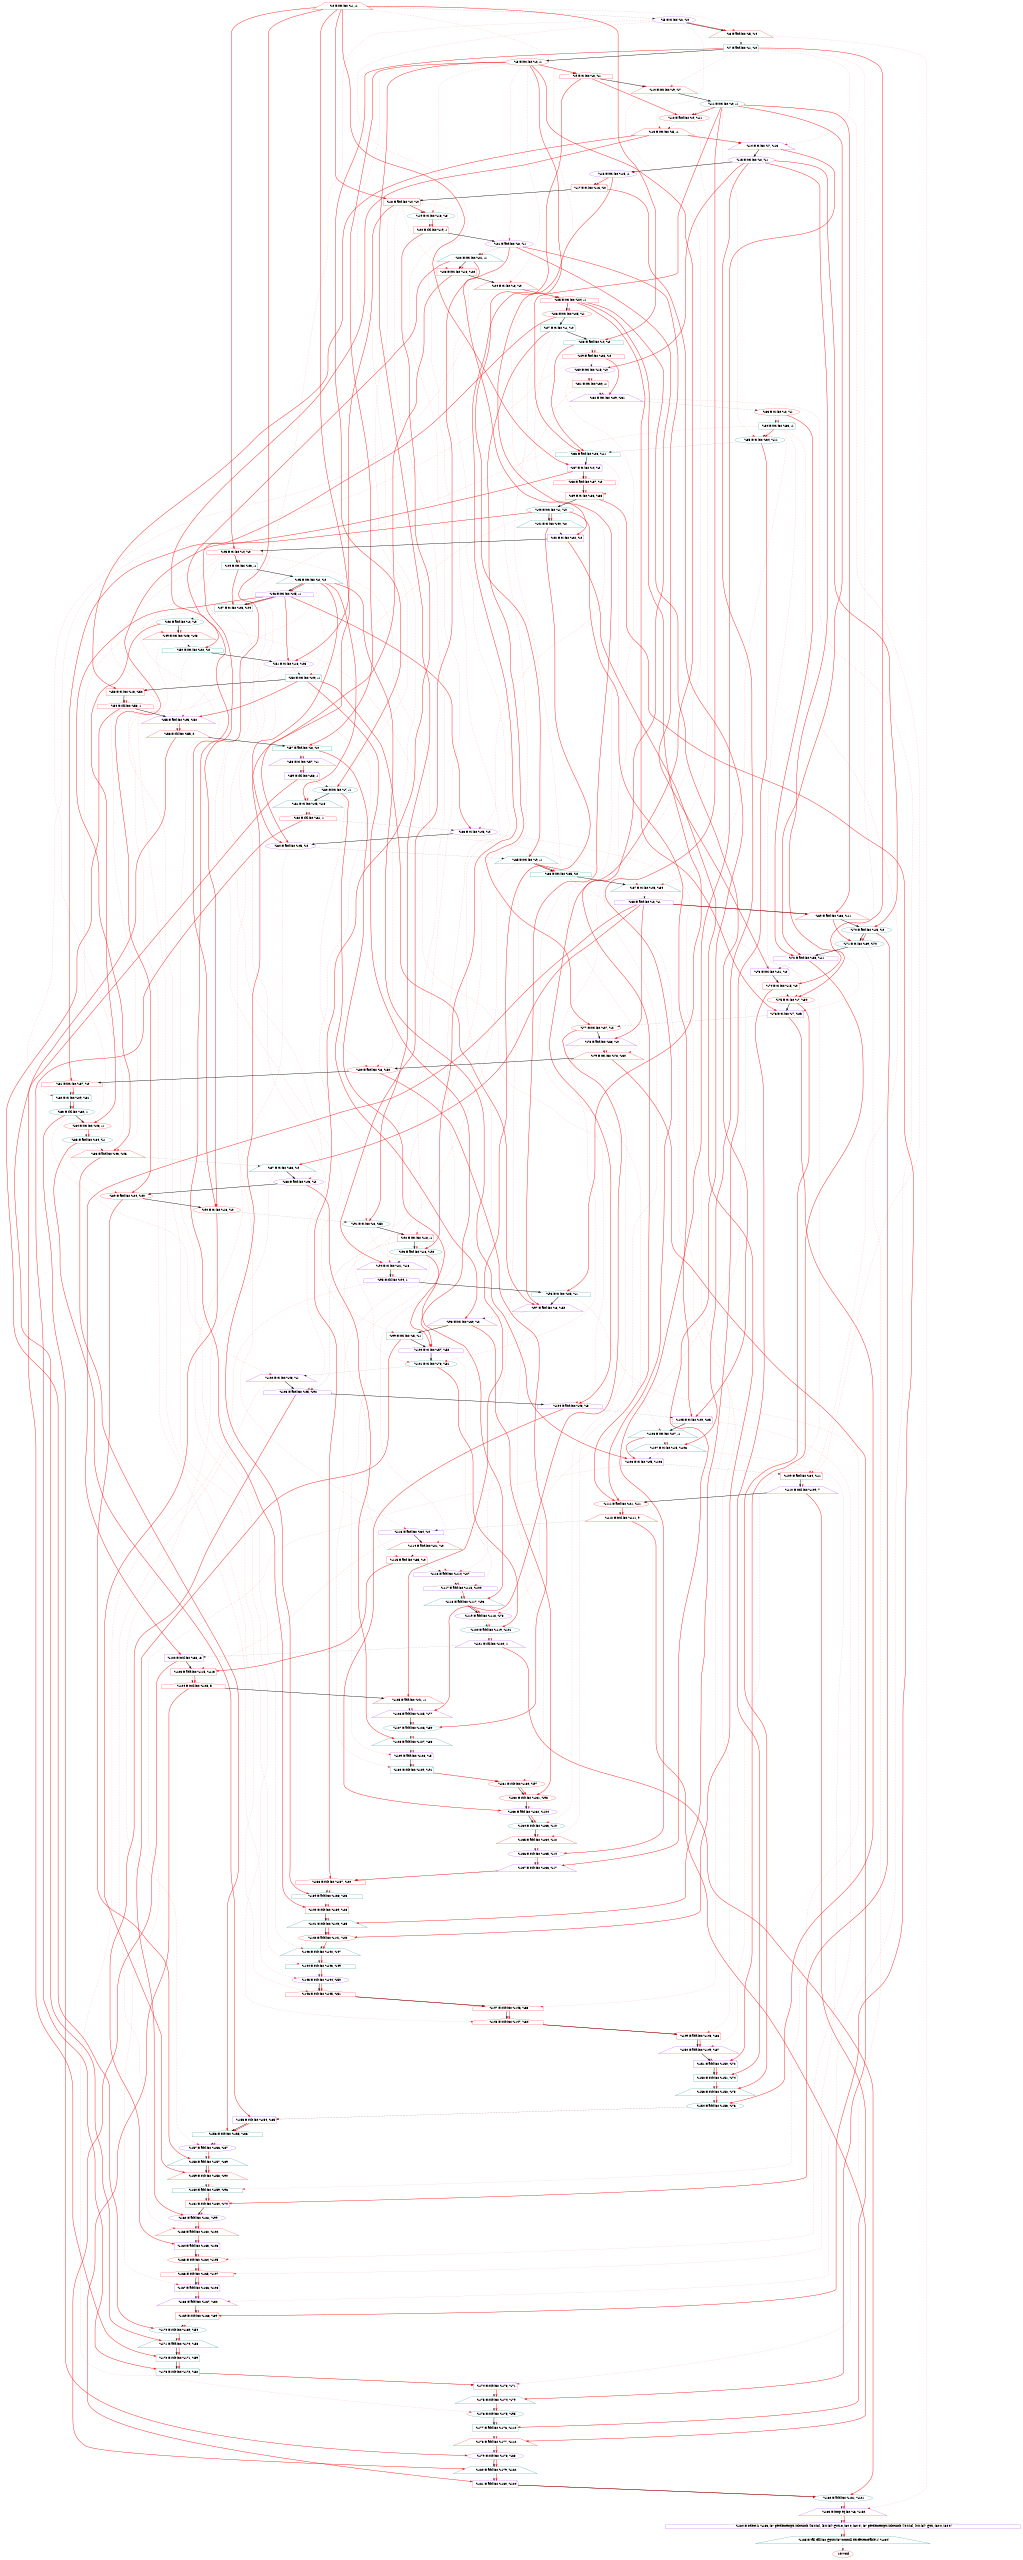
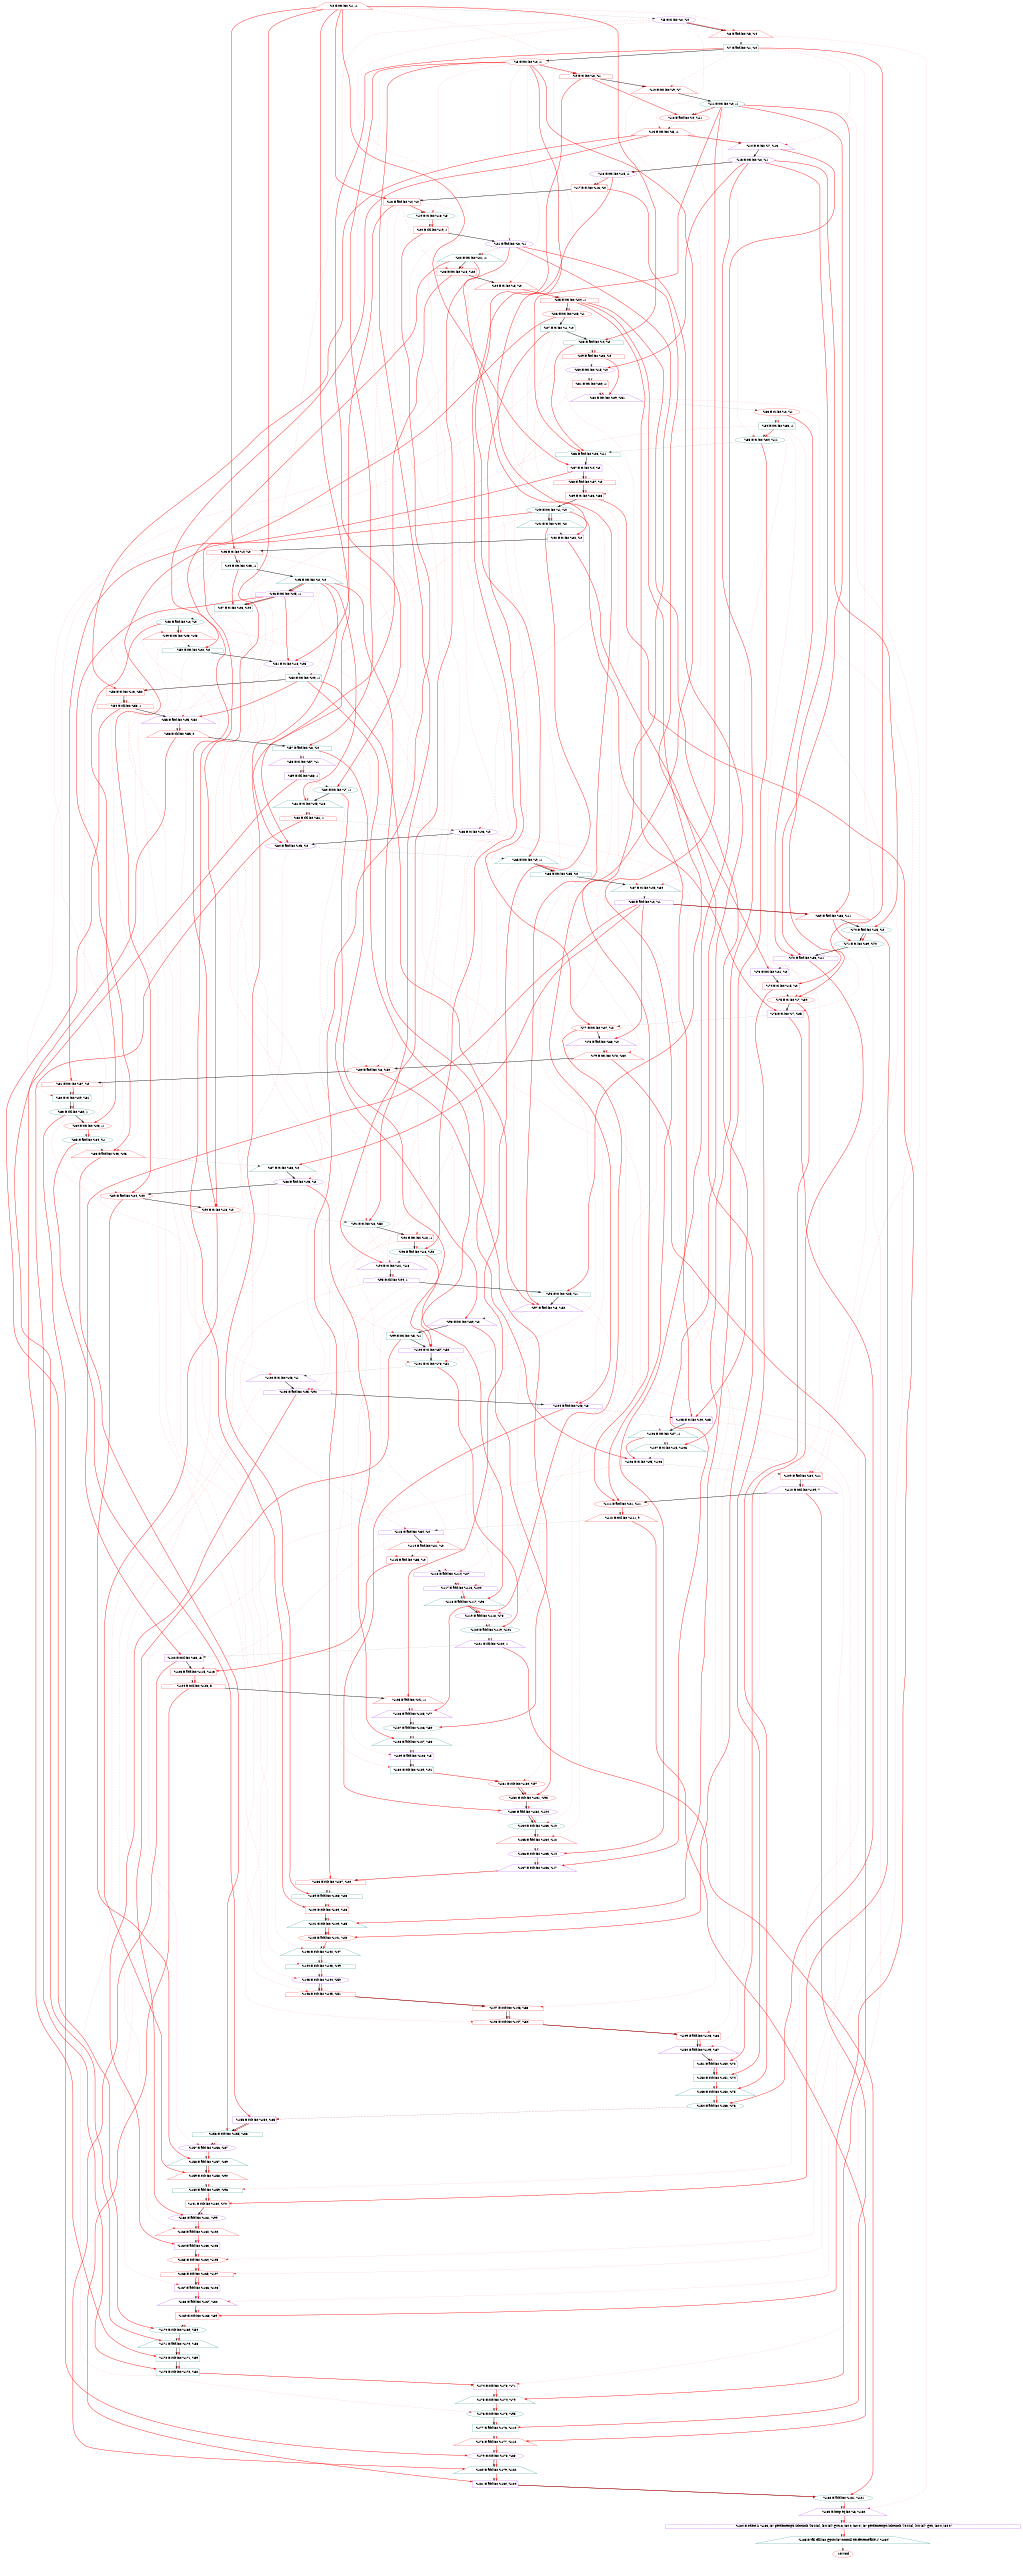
edge "%46 = xor i32 %45, -1" -> "%63 = or i32 %46, %4": removed
edge "%92 = xor i32 %18, -1" -> "%103 = and i32 %45, %92": color black -> red
node "%161 = sub i32 %160, %70": label "%161 = sub i32 %160, %70" -> "%141 = sub i32 %160, %70"
